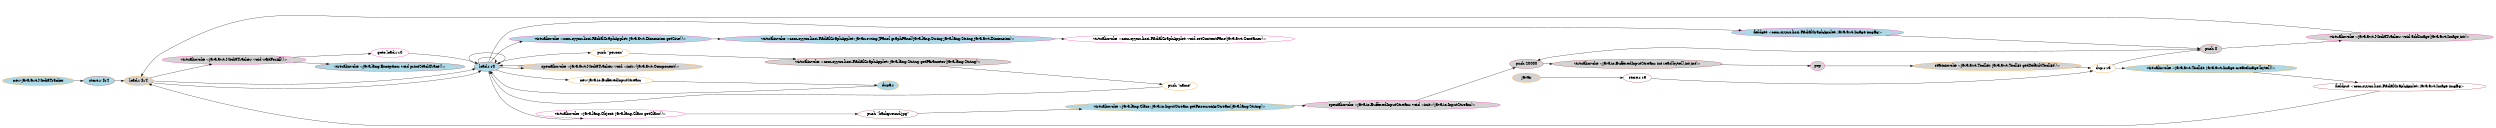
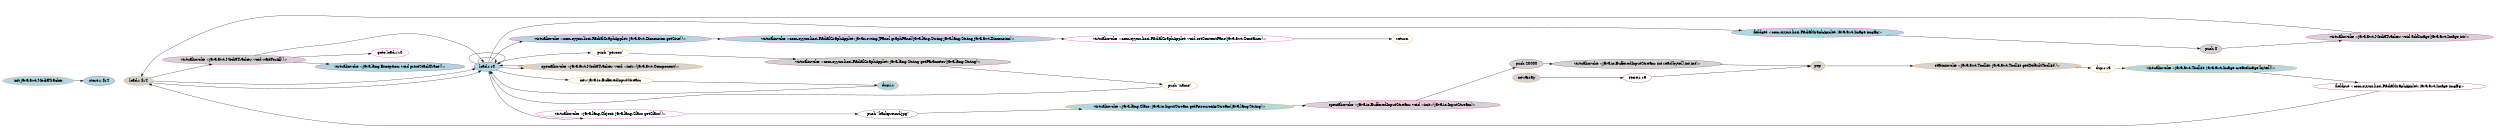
node "return": added
edge "push 0" -> "push 20000": removed
edge "goto load.r r0" -> "load.r r0": now "virtualinvoke <java.awt.MediaTracker: void waitForAll()>" -> "load.r r0"
edge "dup.r r3" -> "push 0": removed
node "pop": color deeppink -> darkorange
node "javax": label "javax" -> "newarray"
node "new java.awt.MediaTracker": label "new java.awt.MediaTracker" -> "init java.awt.MediaTracker"
edge "store.r $r4" -> "load.r $r4": removed
edge "store.r r3" -> "dup.r r3": now "store.r r3" -> "pop"
node "dup6.r": label "dup6.r" -> "dup1.r"
